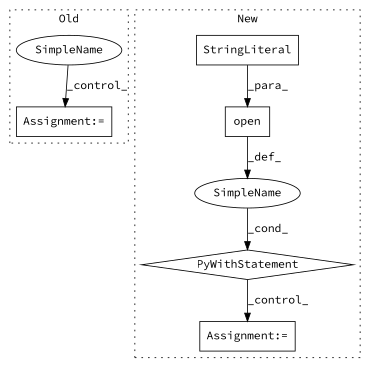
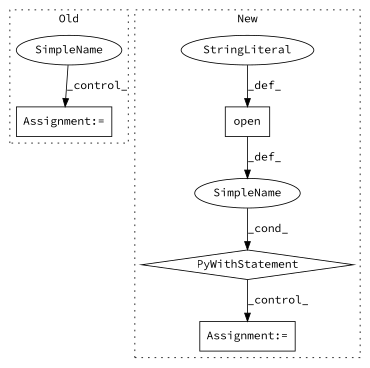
node "StringLiteral": shape box -> ellipse
edge "StringLiteral" -> "open": label "_para_" -> "_def_"
